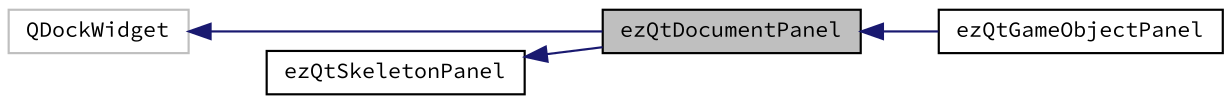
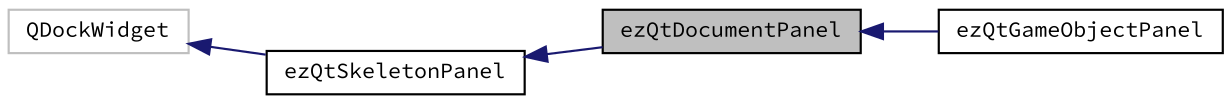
edge "ezQtDocumentPanel" -> "QDockWidget": now "ezQtSkeletonPanel" -> "QDockWidget"
